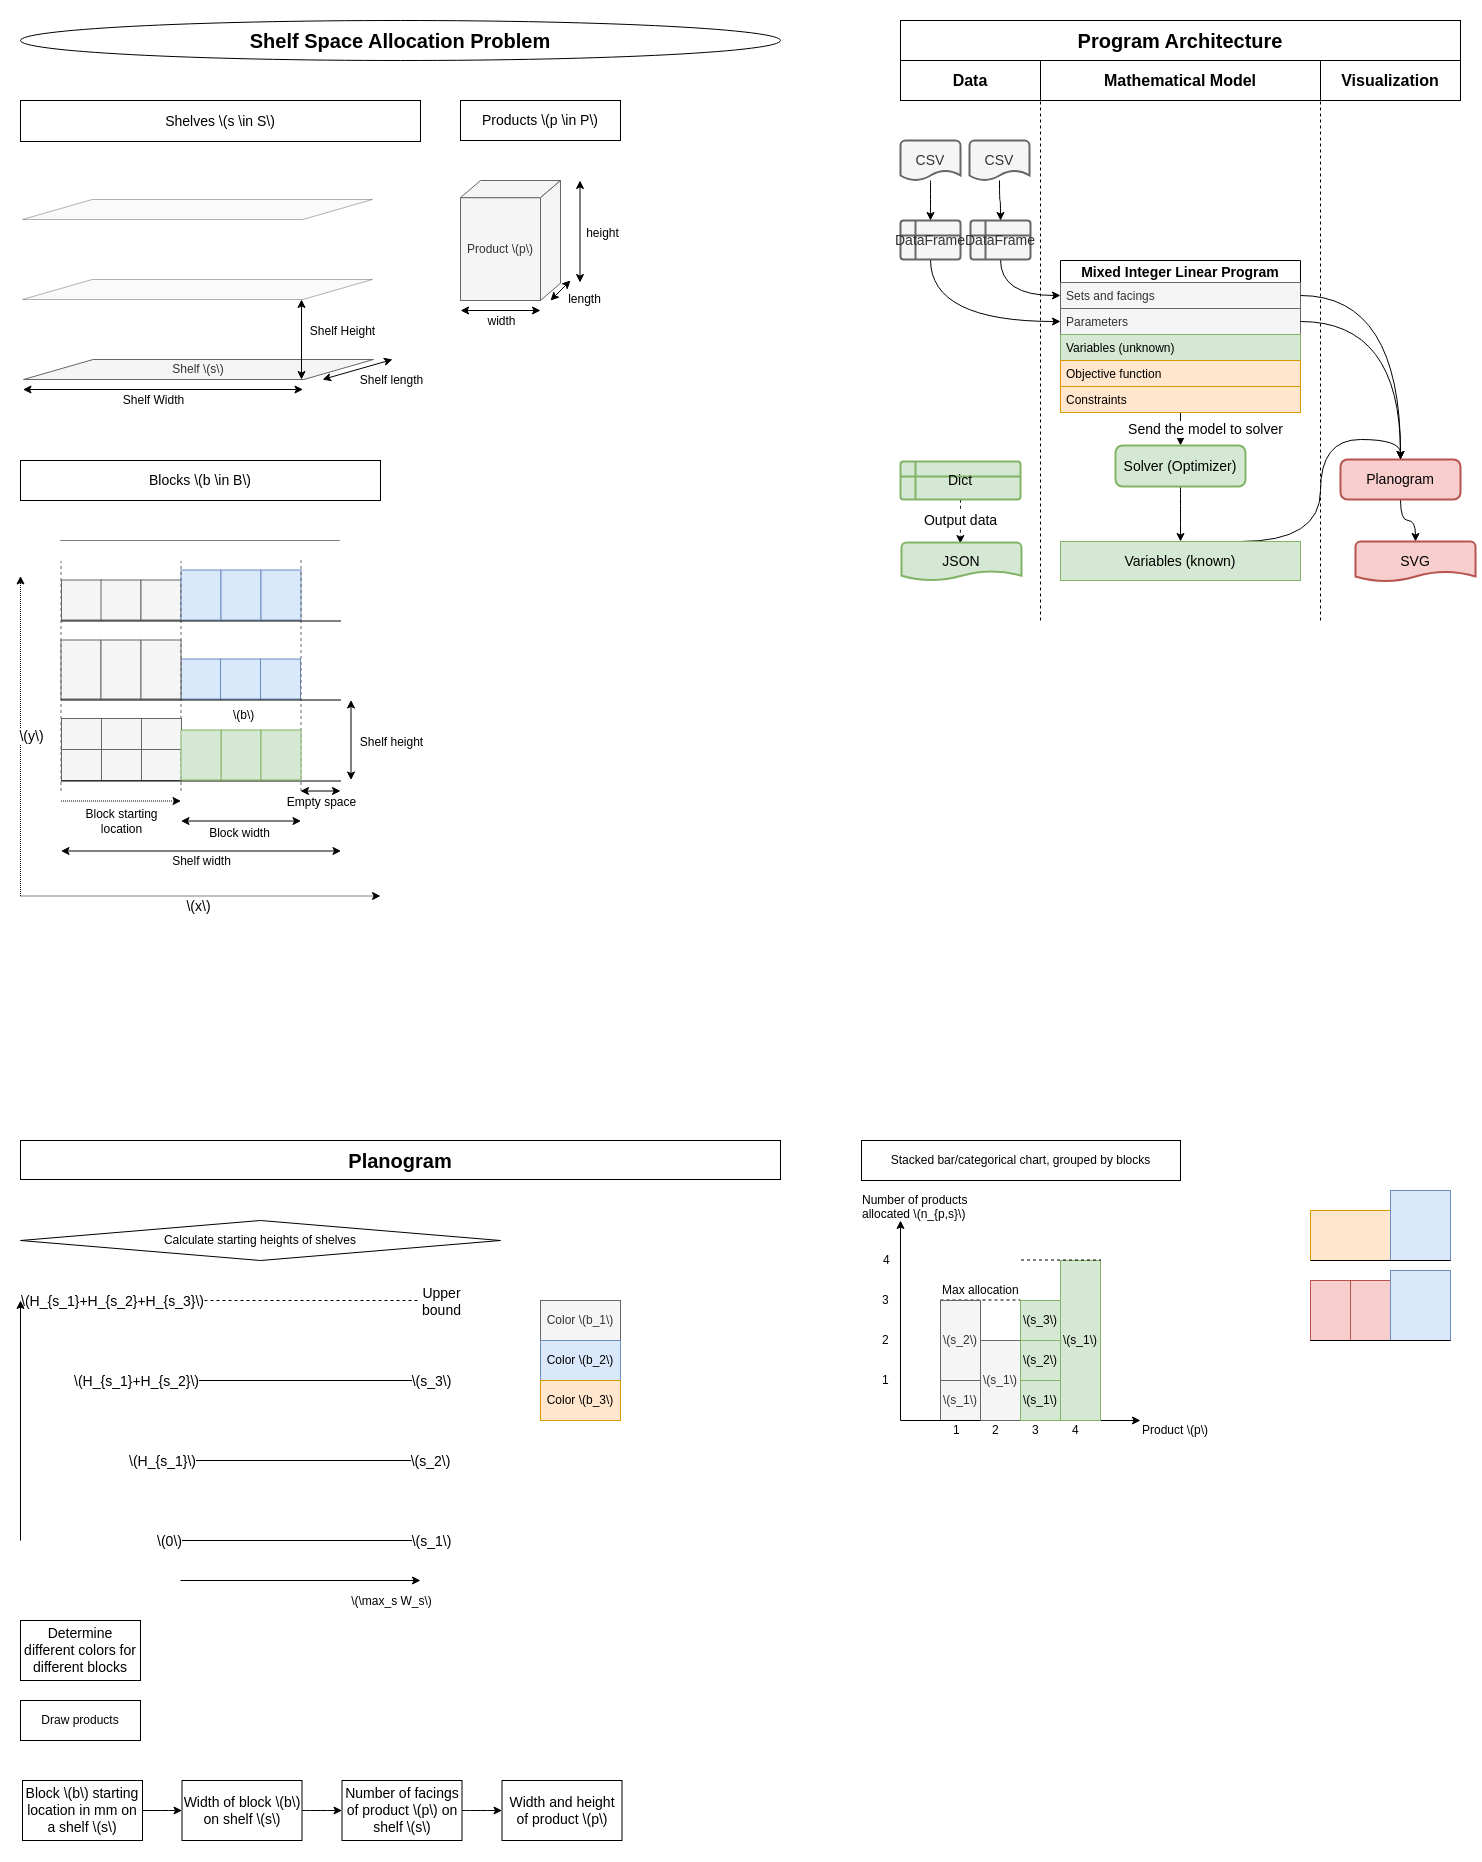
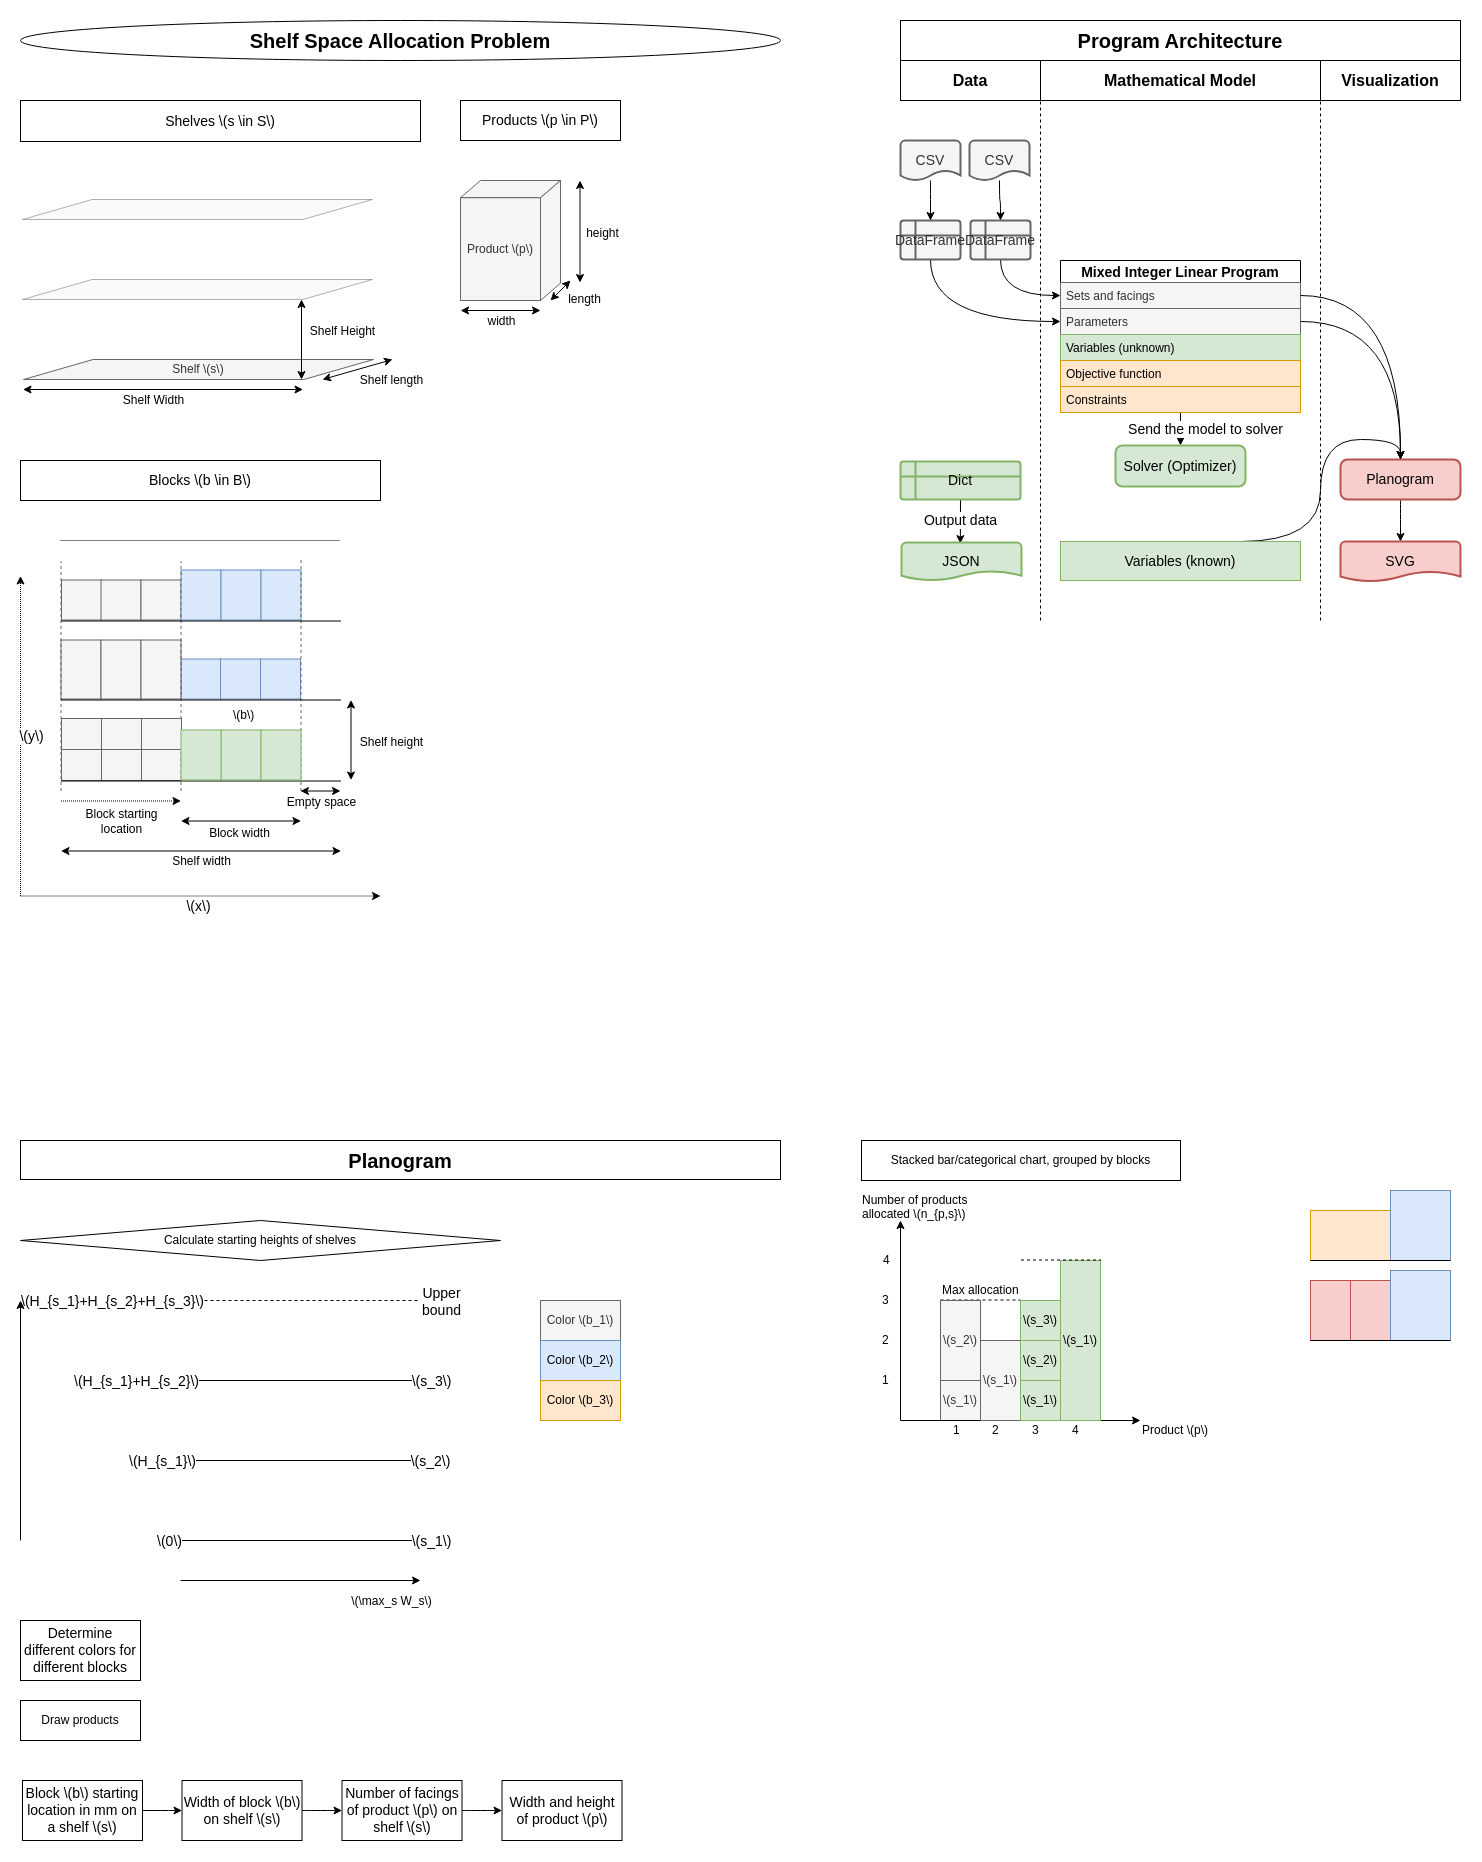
edge "Dict" -> "JSON": style dashed -> solid
edge "Solver (Optimizer)" -> "Variables (known)": removed
node "SVG": moved (1416, 562) -> (1401, 562)
